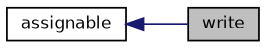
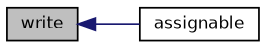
edge "write" -> "assignable": reversed
